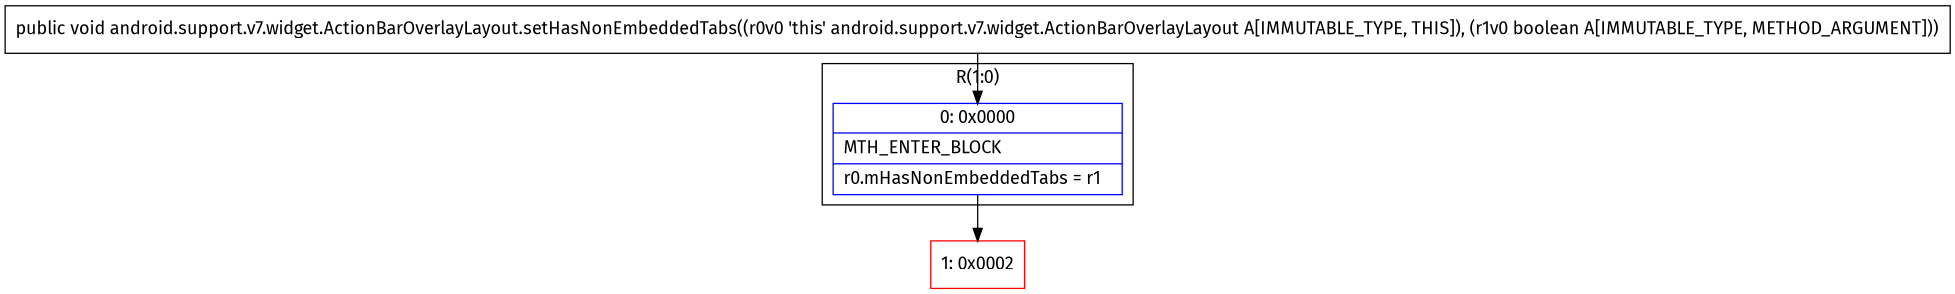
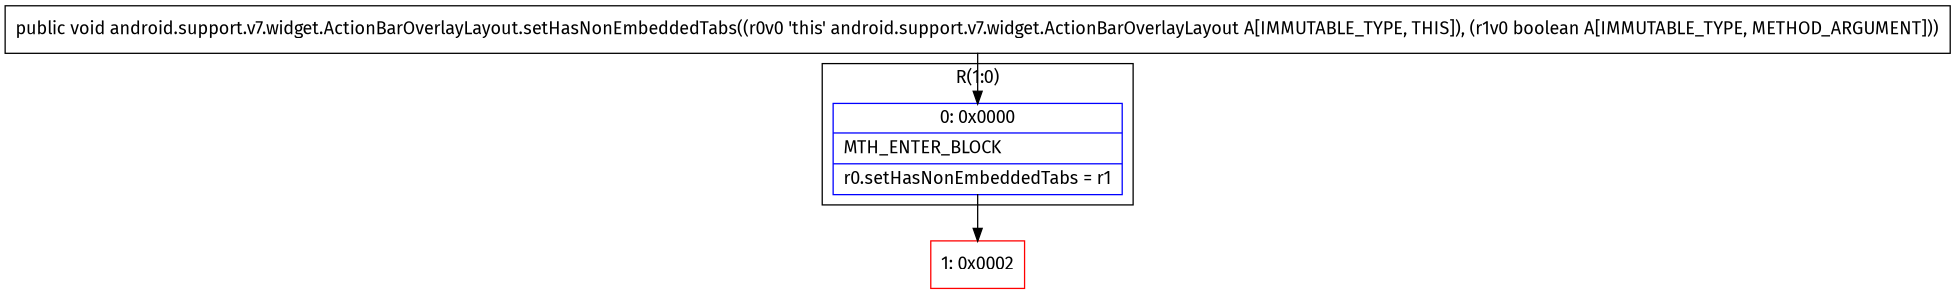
node "0: 0x0000": text "r0.mHasNonEmbeddedTabs = r1" -> "r0.setHasNonEmbeddedTabs = r1"
